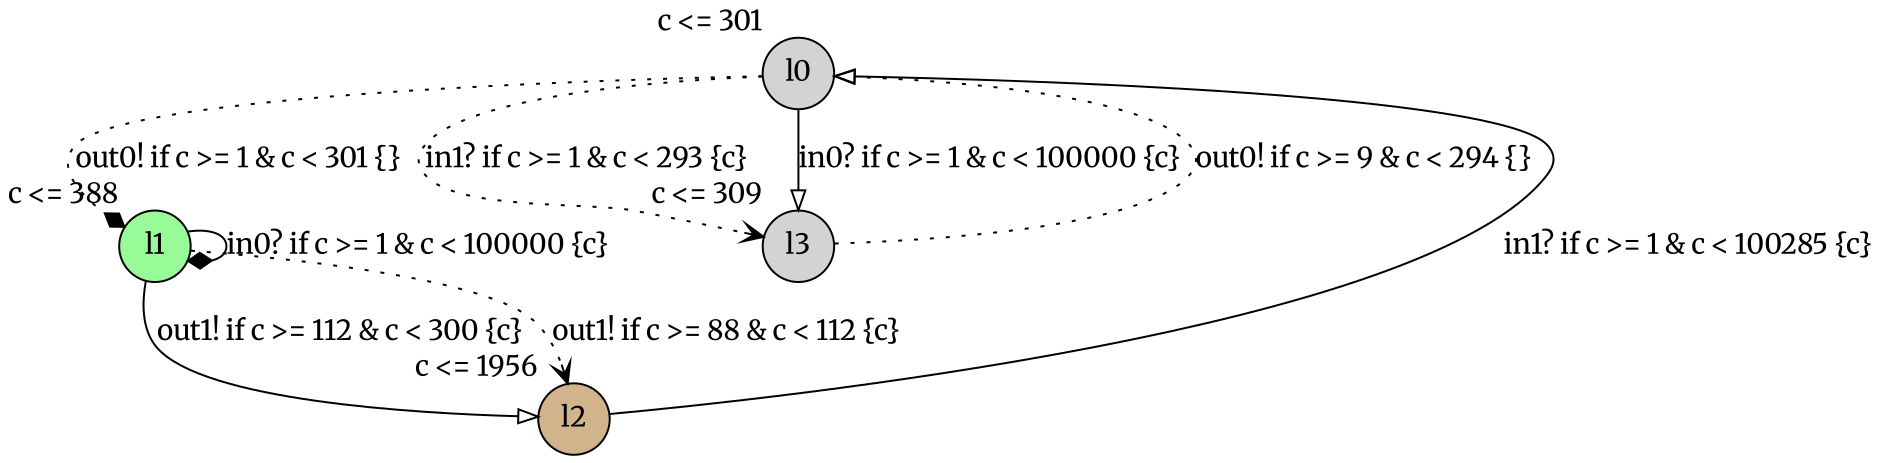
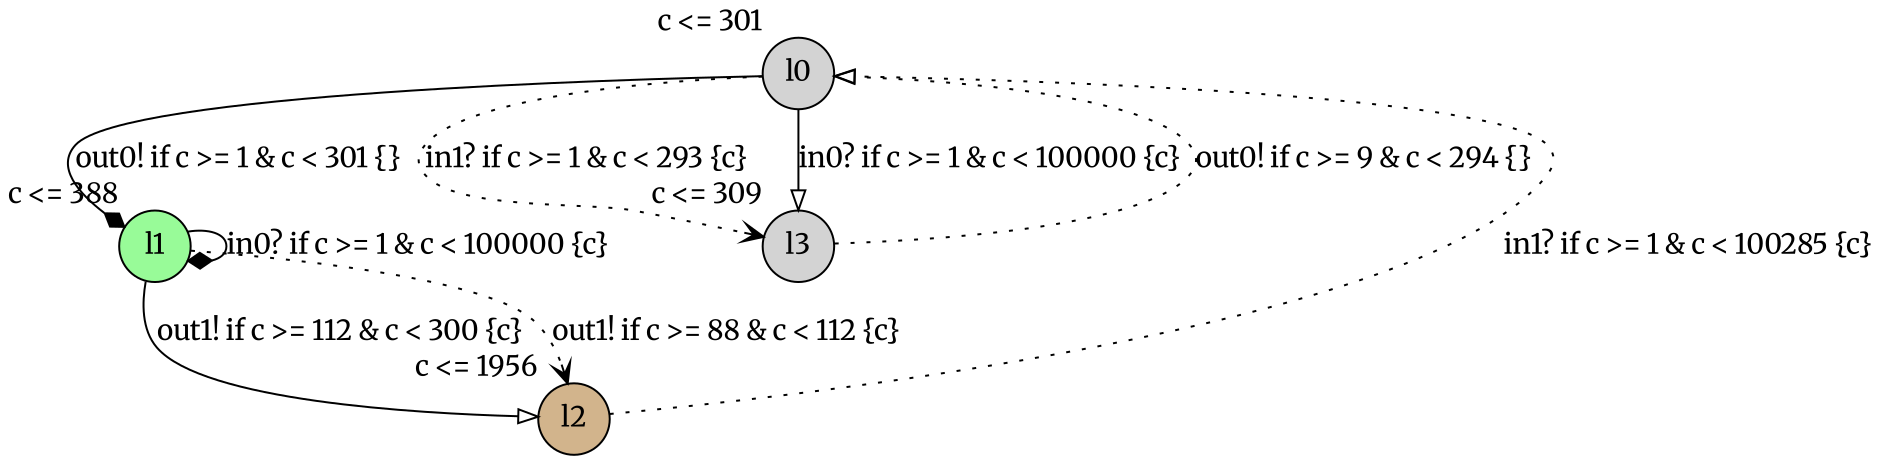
edge "l0 c <= 301" -> "l1 c <= 388": style dotted -> solid
edge "l2 c <= 1956" -> "l0 c <= 301": style solid -> dotted
